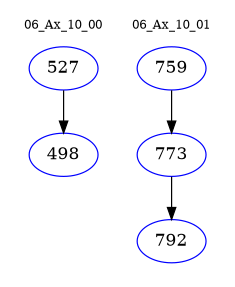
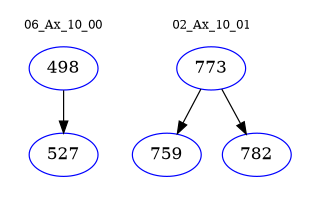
cluster "06_Ax_10_01": label "06_Ax_10_01" -> "02_Ax_10_01"
edge "527" -> "498": reversed
edge "759" -> "773": reversed
node "792": label "792" -> "782"
